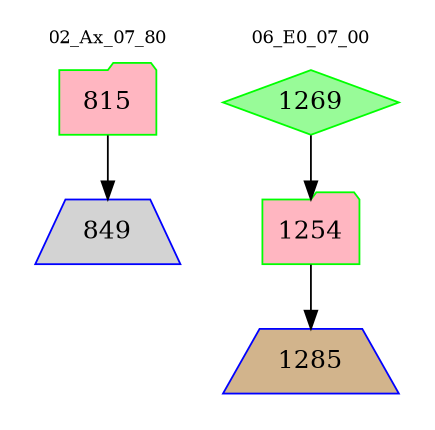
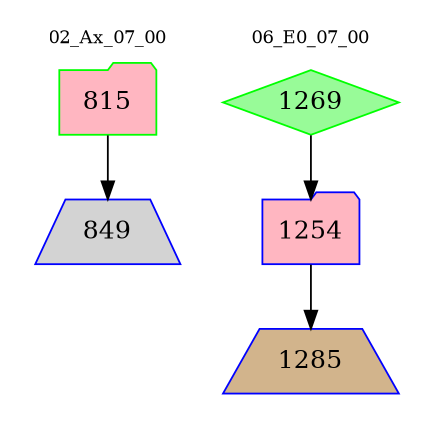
cluster "02_Ax_07_80": label "02_Ax_07_80" -> "02_Ax_07_00"
node "1254": color green -> blue
